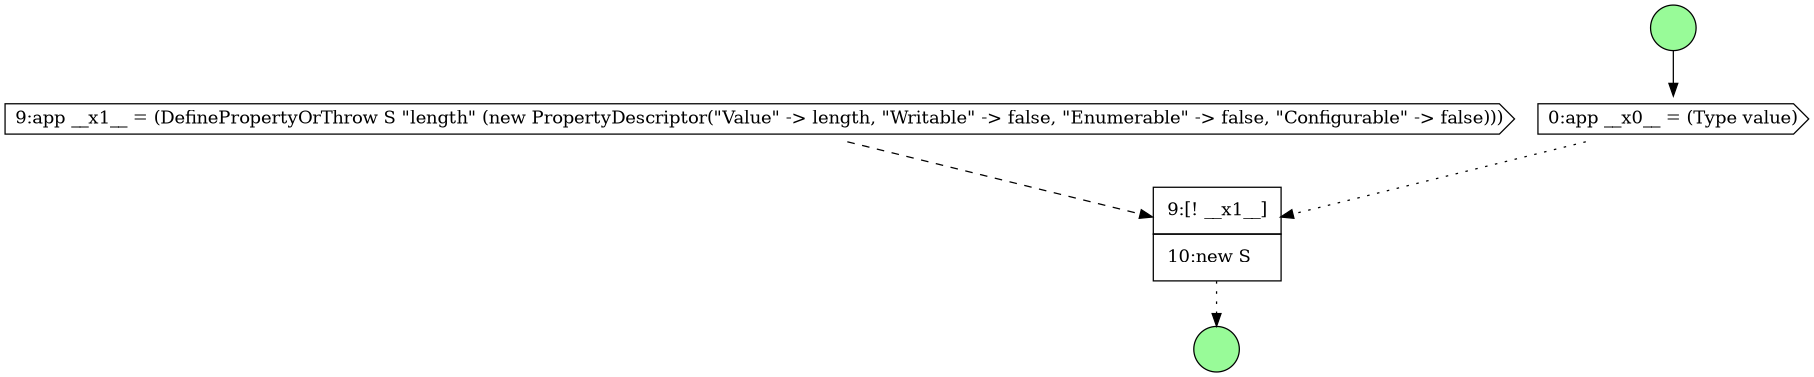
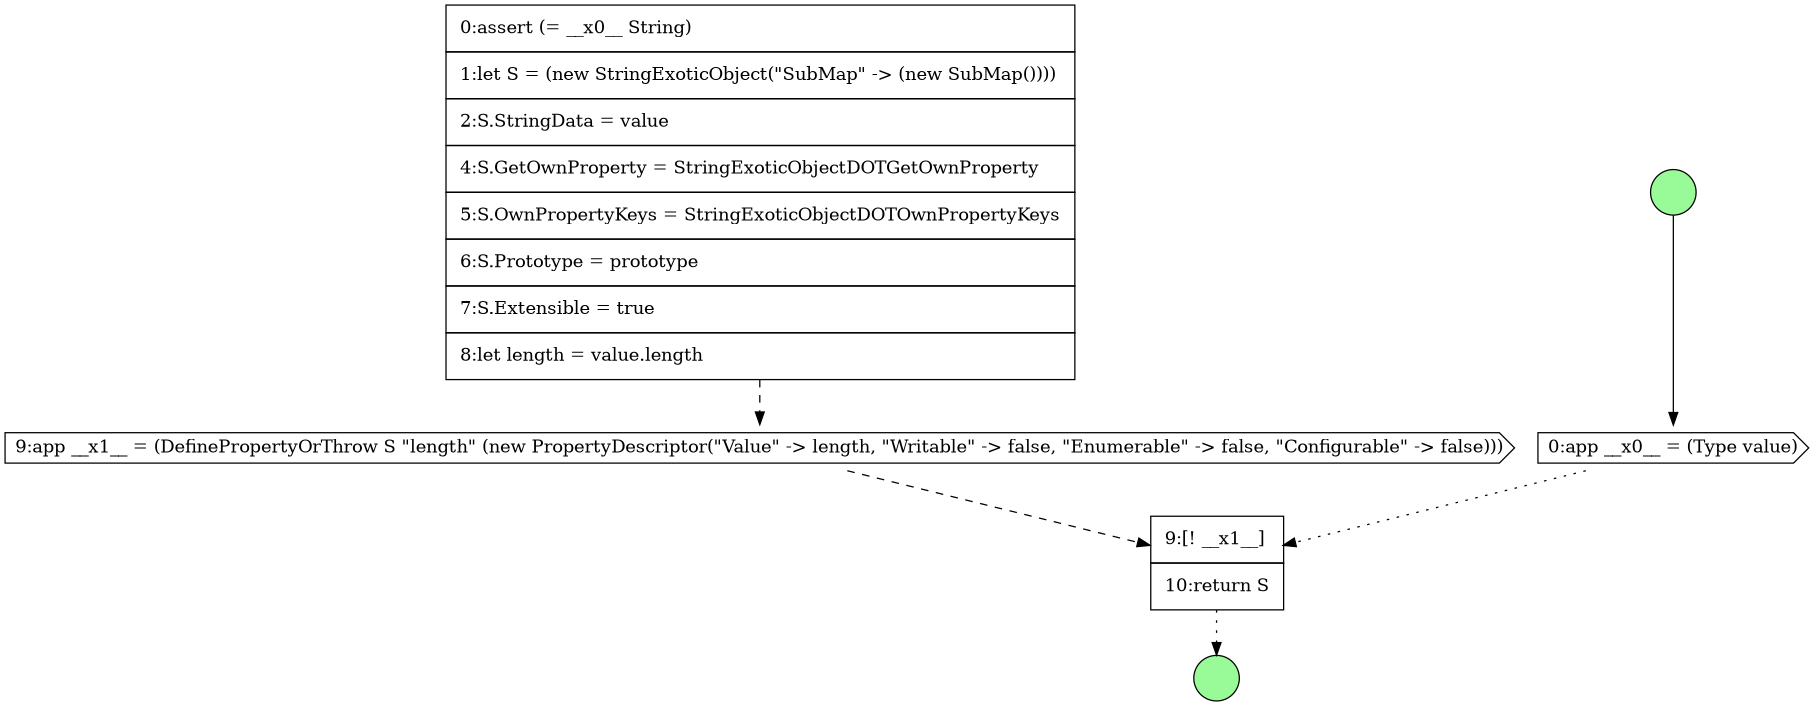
node "0:assert (= __x0__ String)": added
node "9:[! __x1__]": text "10:new S" -> "10:return S"
